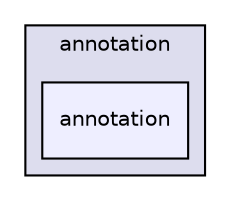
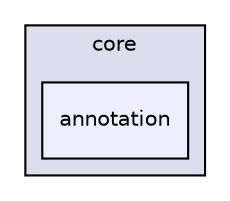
cluster "annotation": label "annotation" -> "core"
